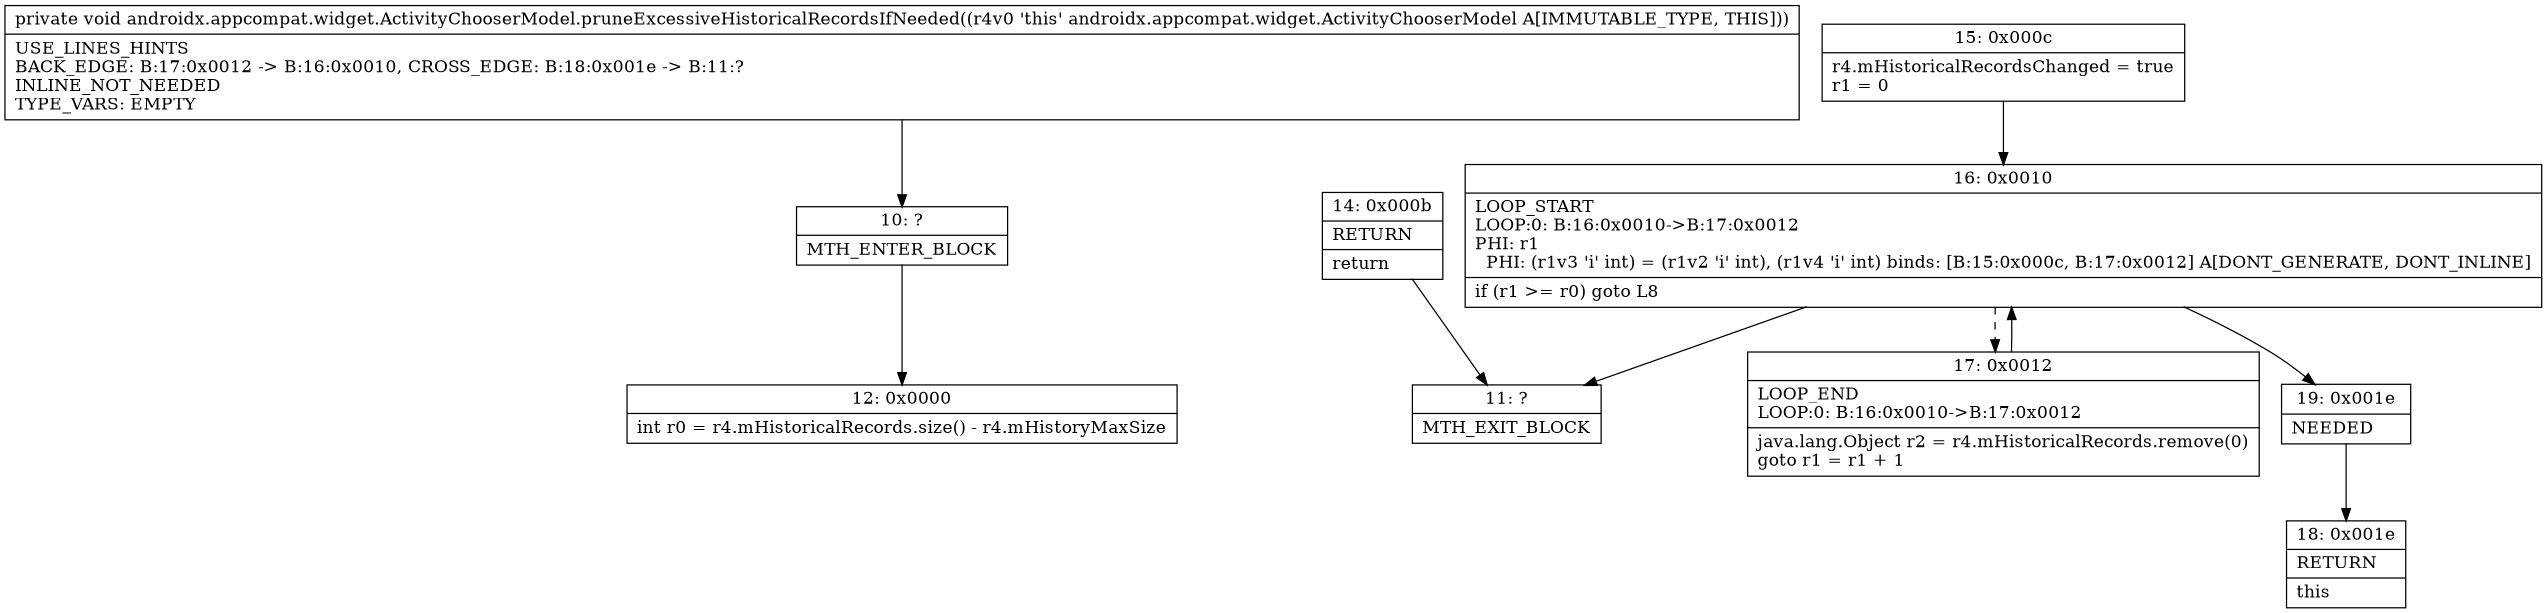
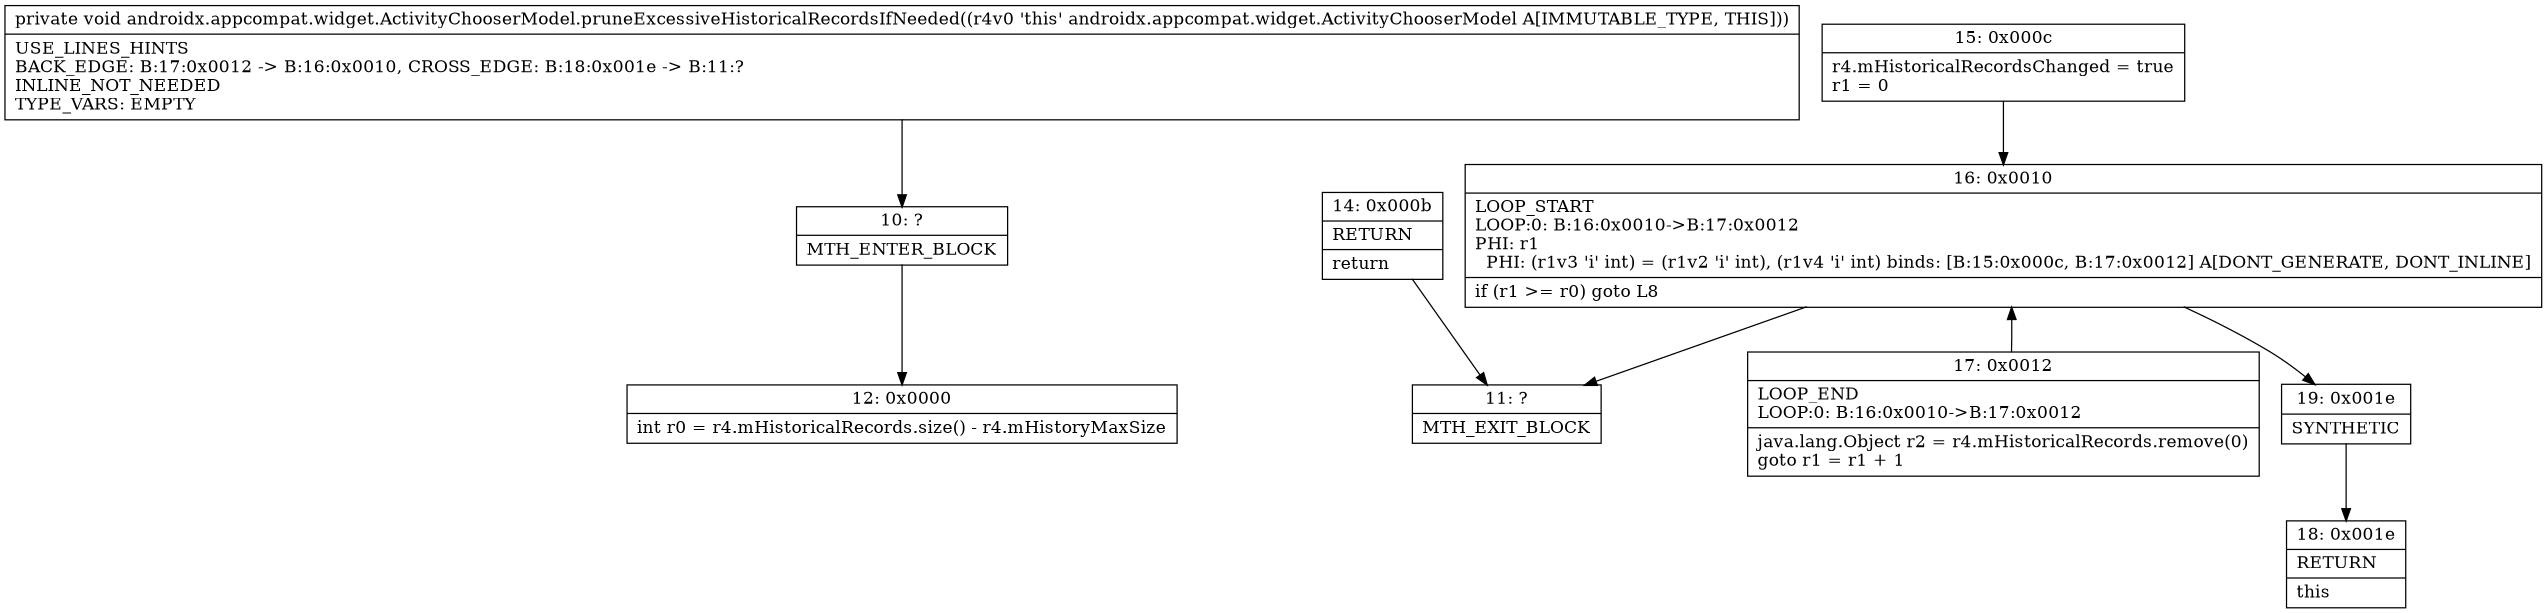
edge "16: 0x0010" -> "17: 0x0012": removed
node "19: 0x001e": text "NEEDED" -> "SYNTHETIC"
